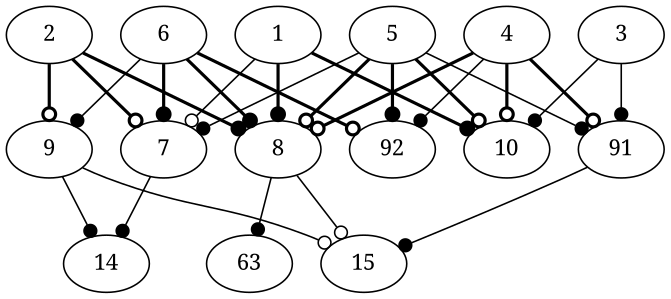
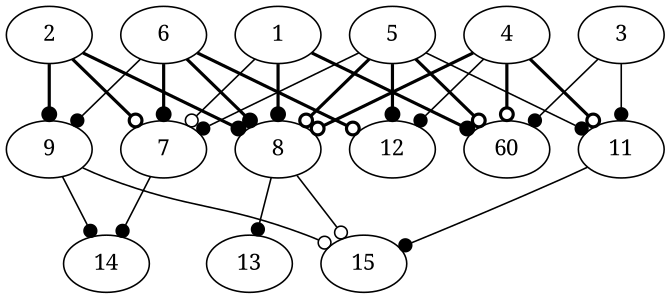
edge "2" -> "9": arrowhead odot -> dot
node "92": label "92" -> "12"
node "10": label "10" -> "60"
node "91": label "91" -> "11"
node "63": label "63" -> "13"
